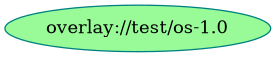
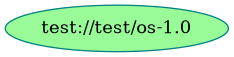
node "overlay://test/os-1.0": label "overlay://test/os-1.0" -> "test://test/os-1.0"
